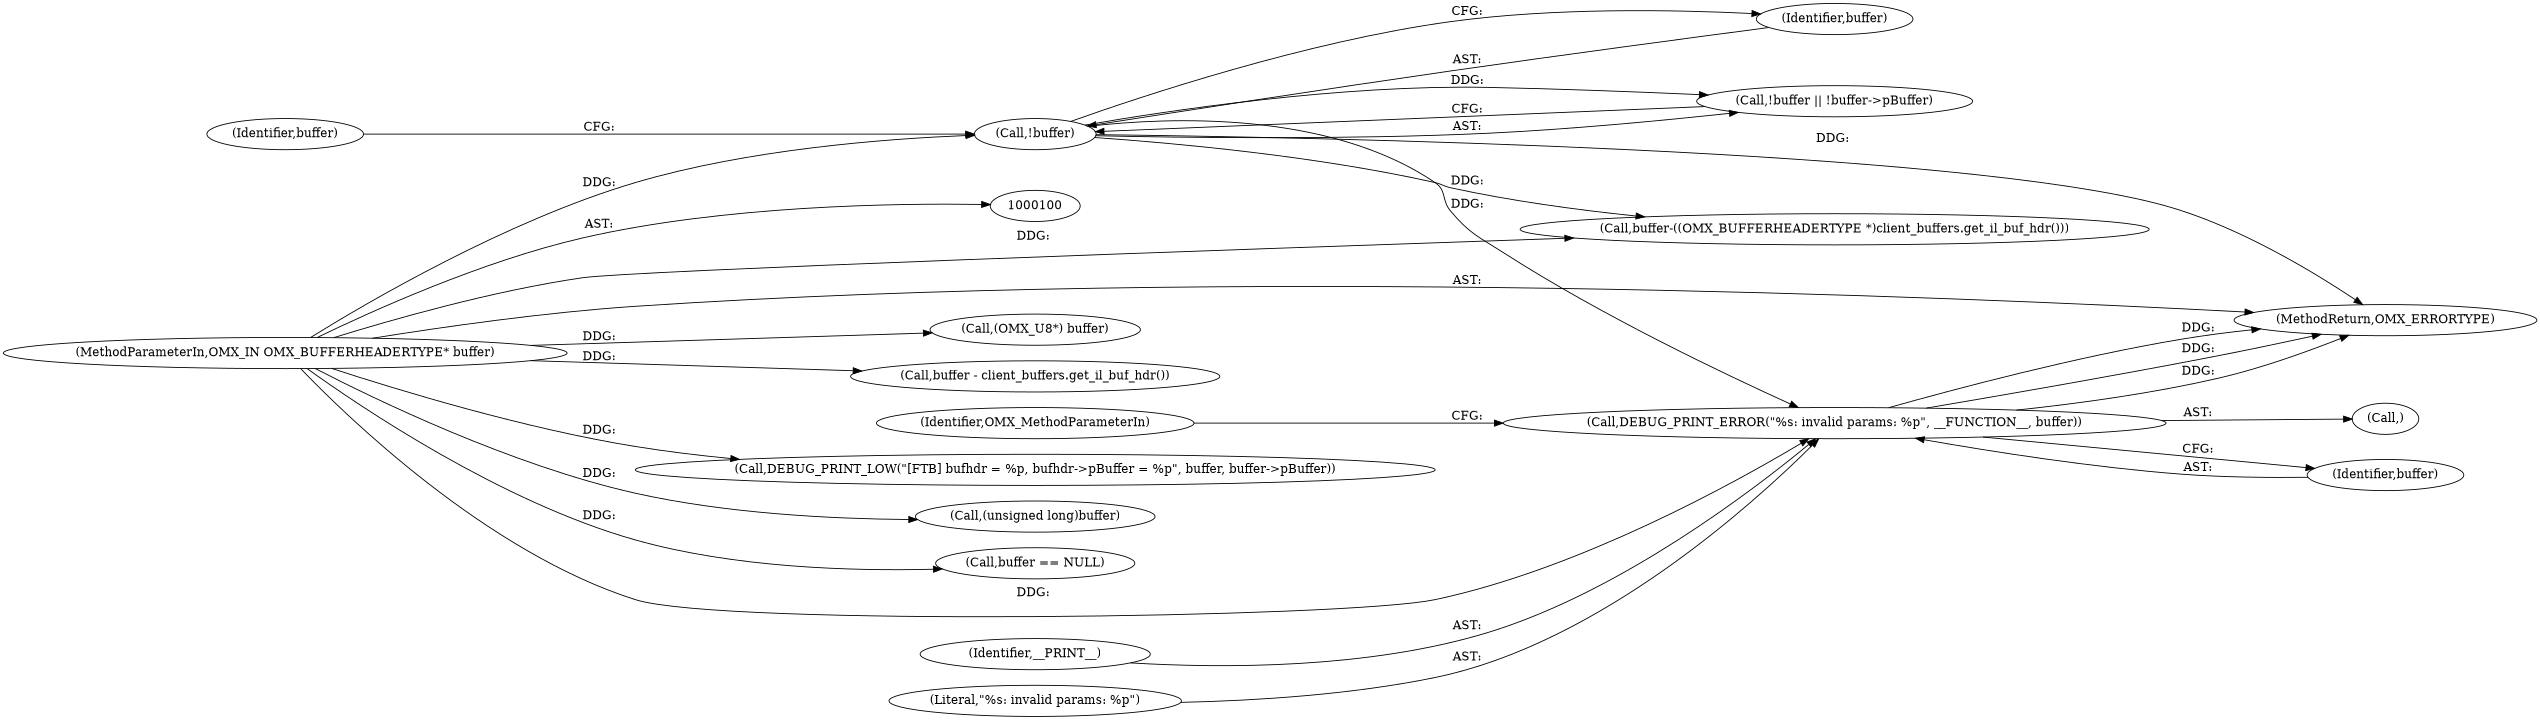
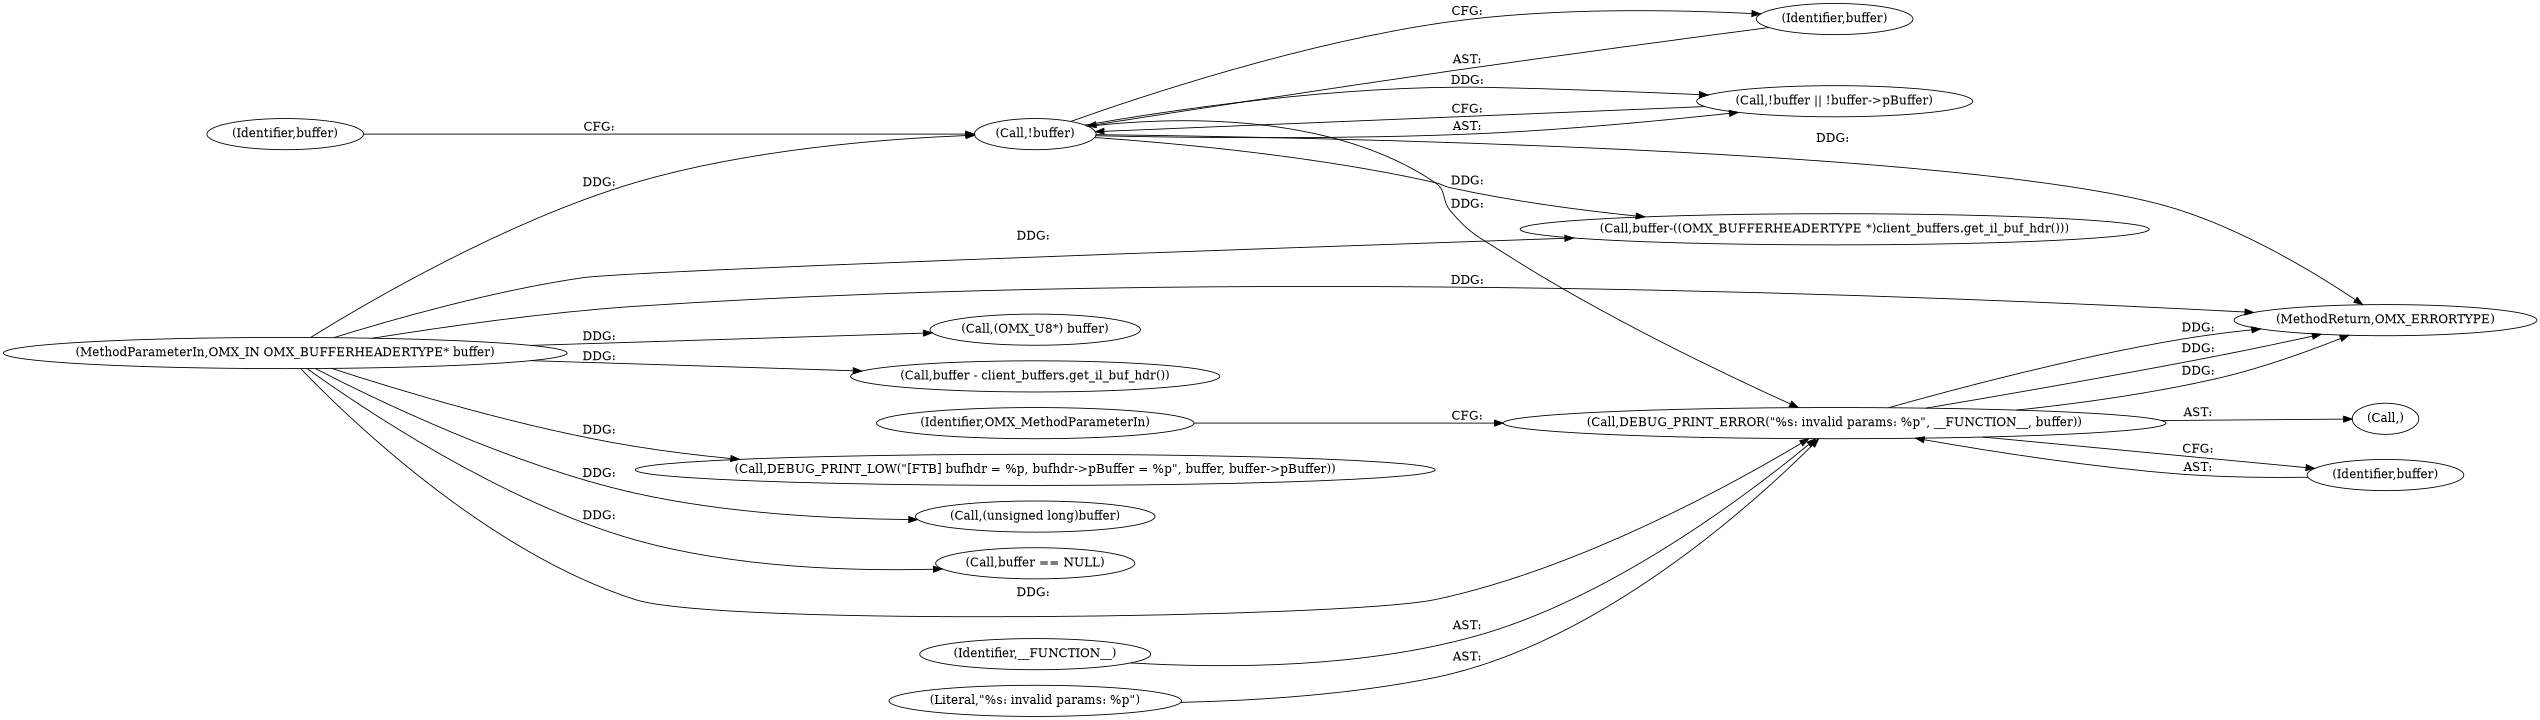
node "1000100": removed
edge "(MethodParameterIn,OMX_IN OMX_BUFFERHEADERTYPE* buffer)" -> "(MethodReturn,OMX_ERRORTYPE)": label "AST: " -> "DDG: "
node "(Identifier,__PRINT__)": label "(Identifier,__PRINT__)" -> "(Identifier,__FUNCTION__)"
